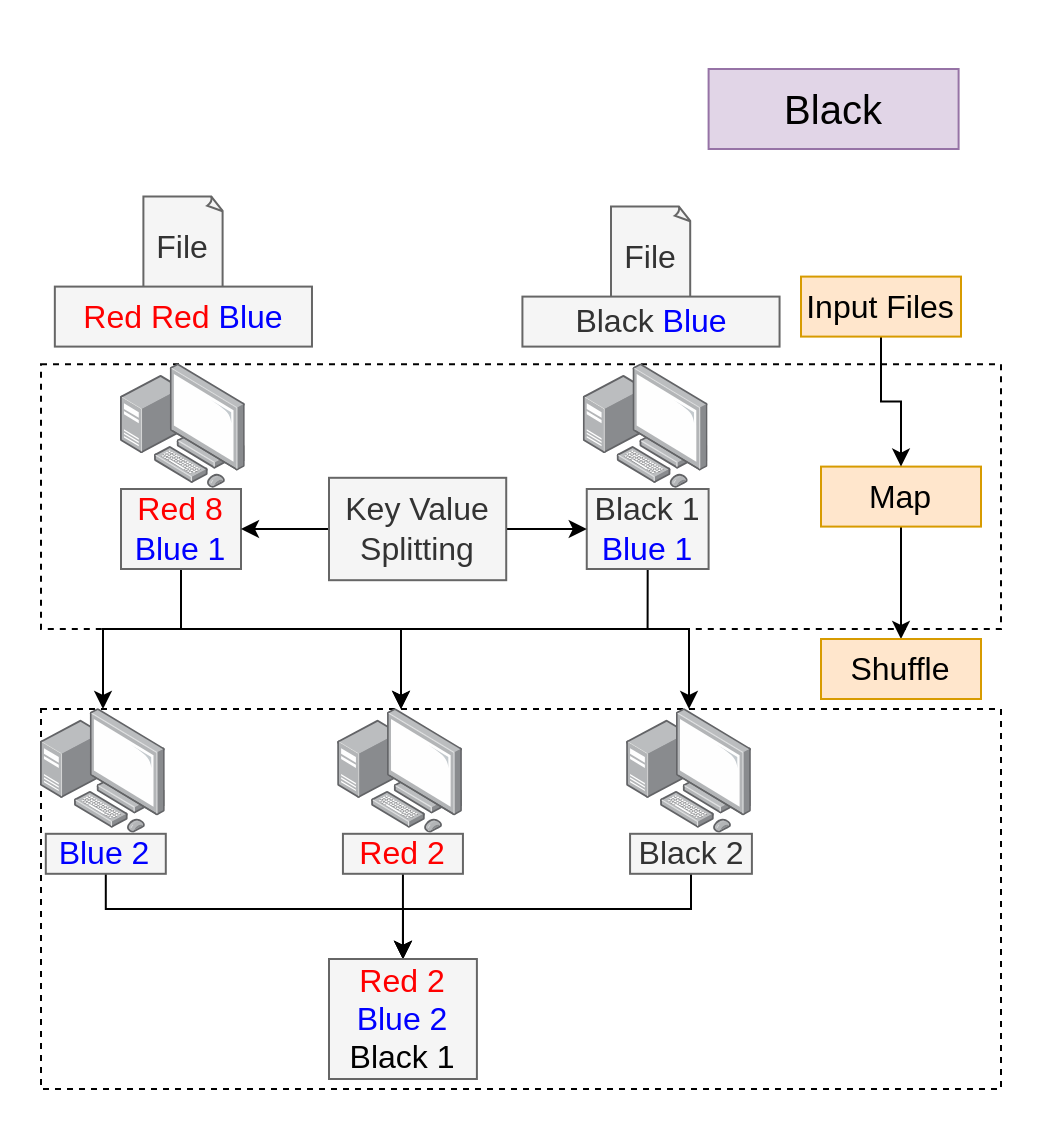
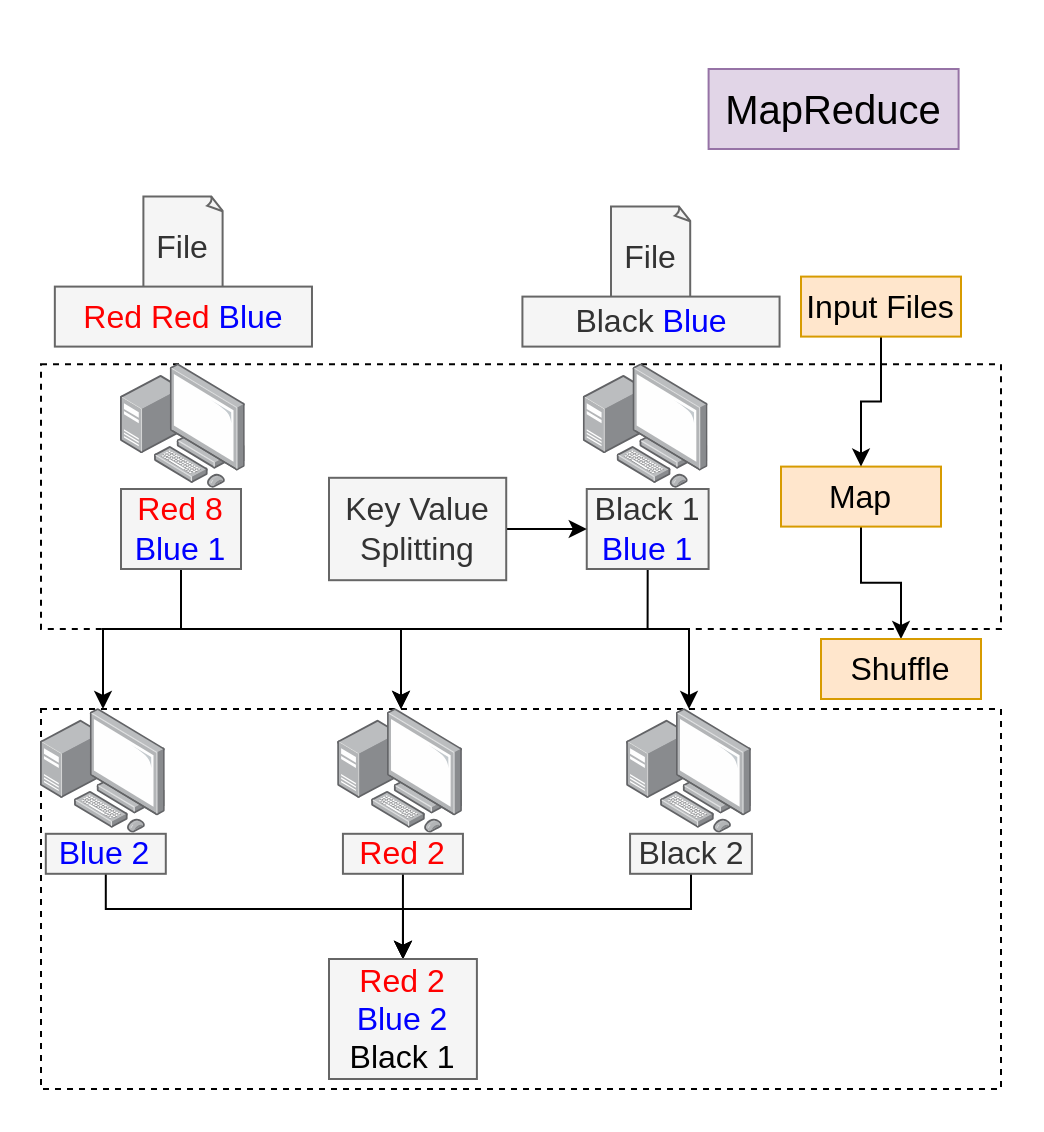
node "Black": label "Black" -> "MapReduce"
node "Map": moved (901, 497) -> (861, 497)
edge "Key Value Splitting" -> "Red 8 Blue 1": removed
